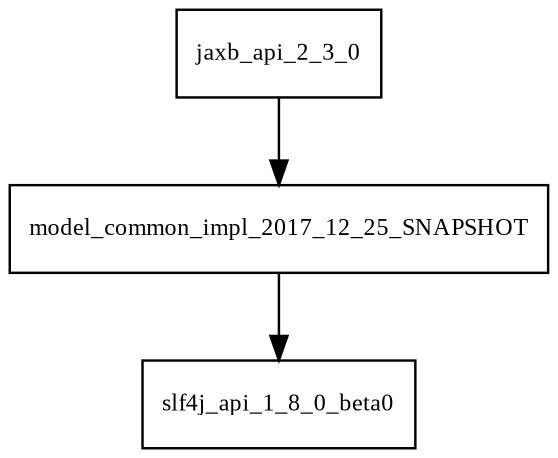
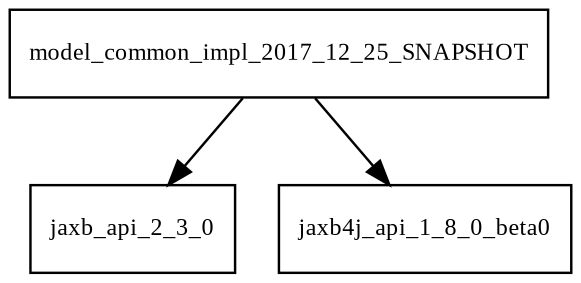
edge "jaxb_api_2_3_0" -> "model_common_impl_2017_12_25_SNAPSHOT": reversed
node "slf4j_api_1_8_0_beta0": label "slf4j_api_1_8_0_beta0" -> "jaxb4j_api_1_8_0_beta0"
